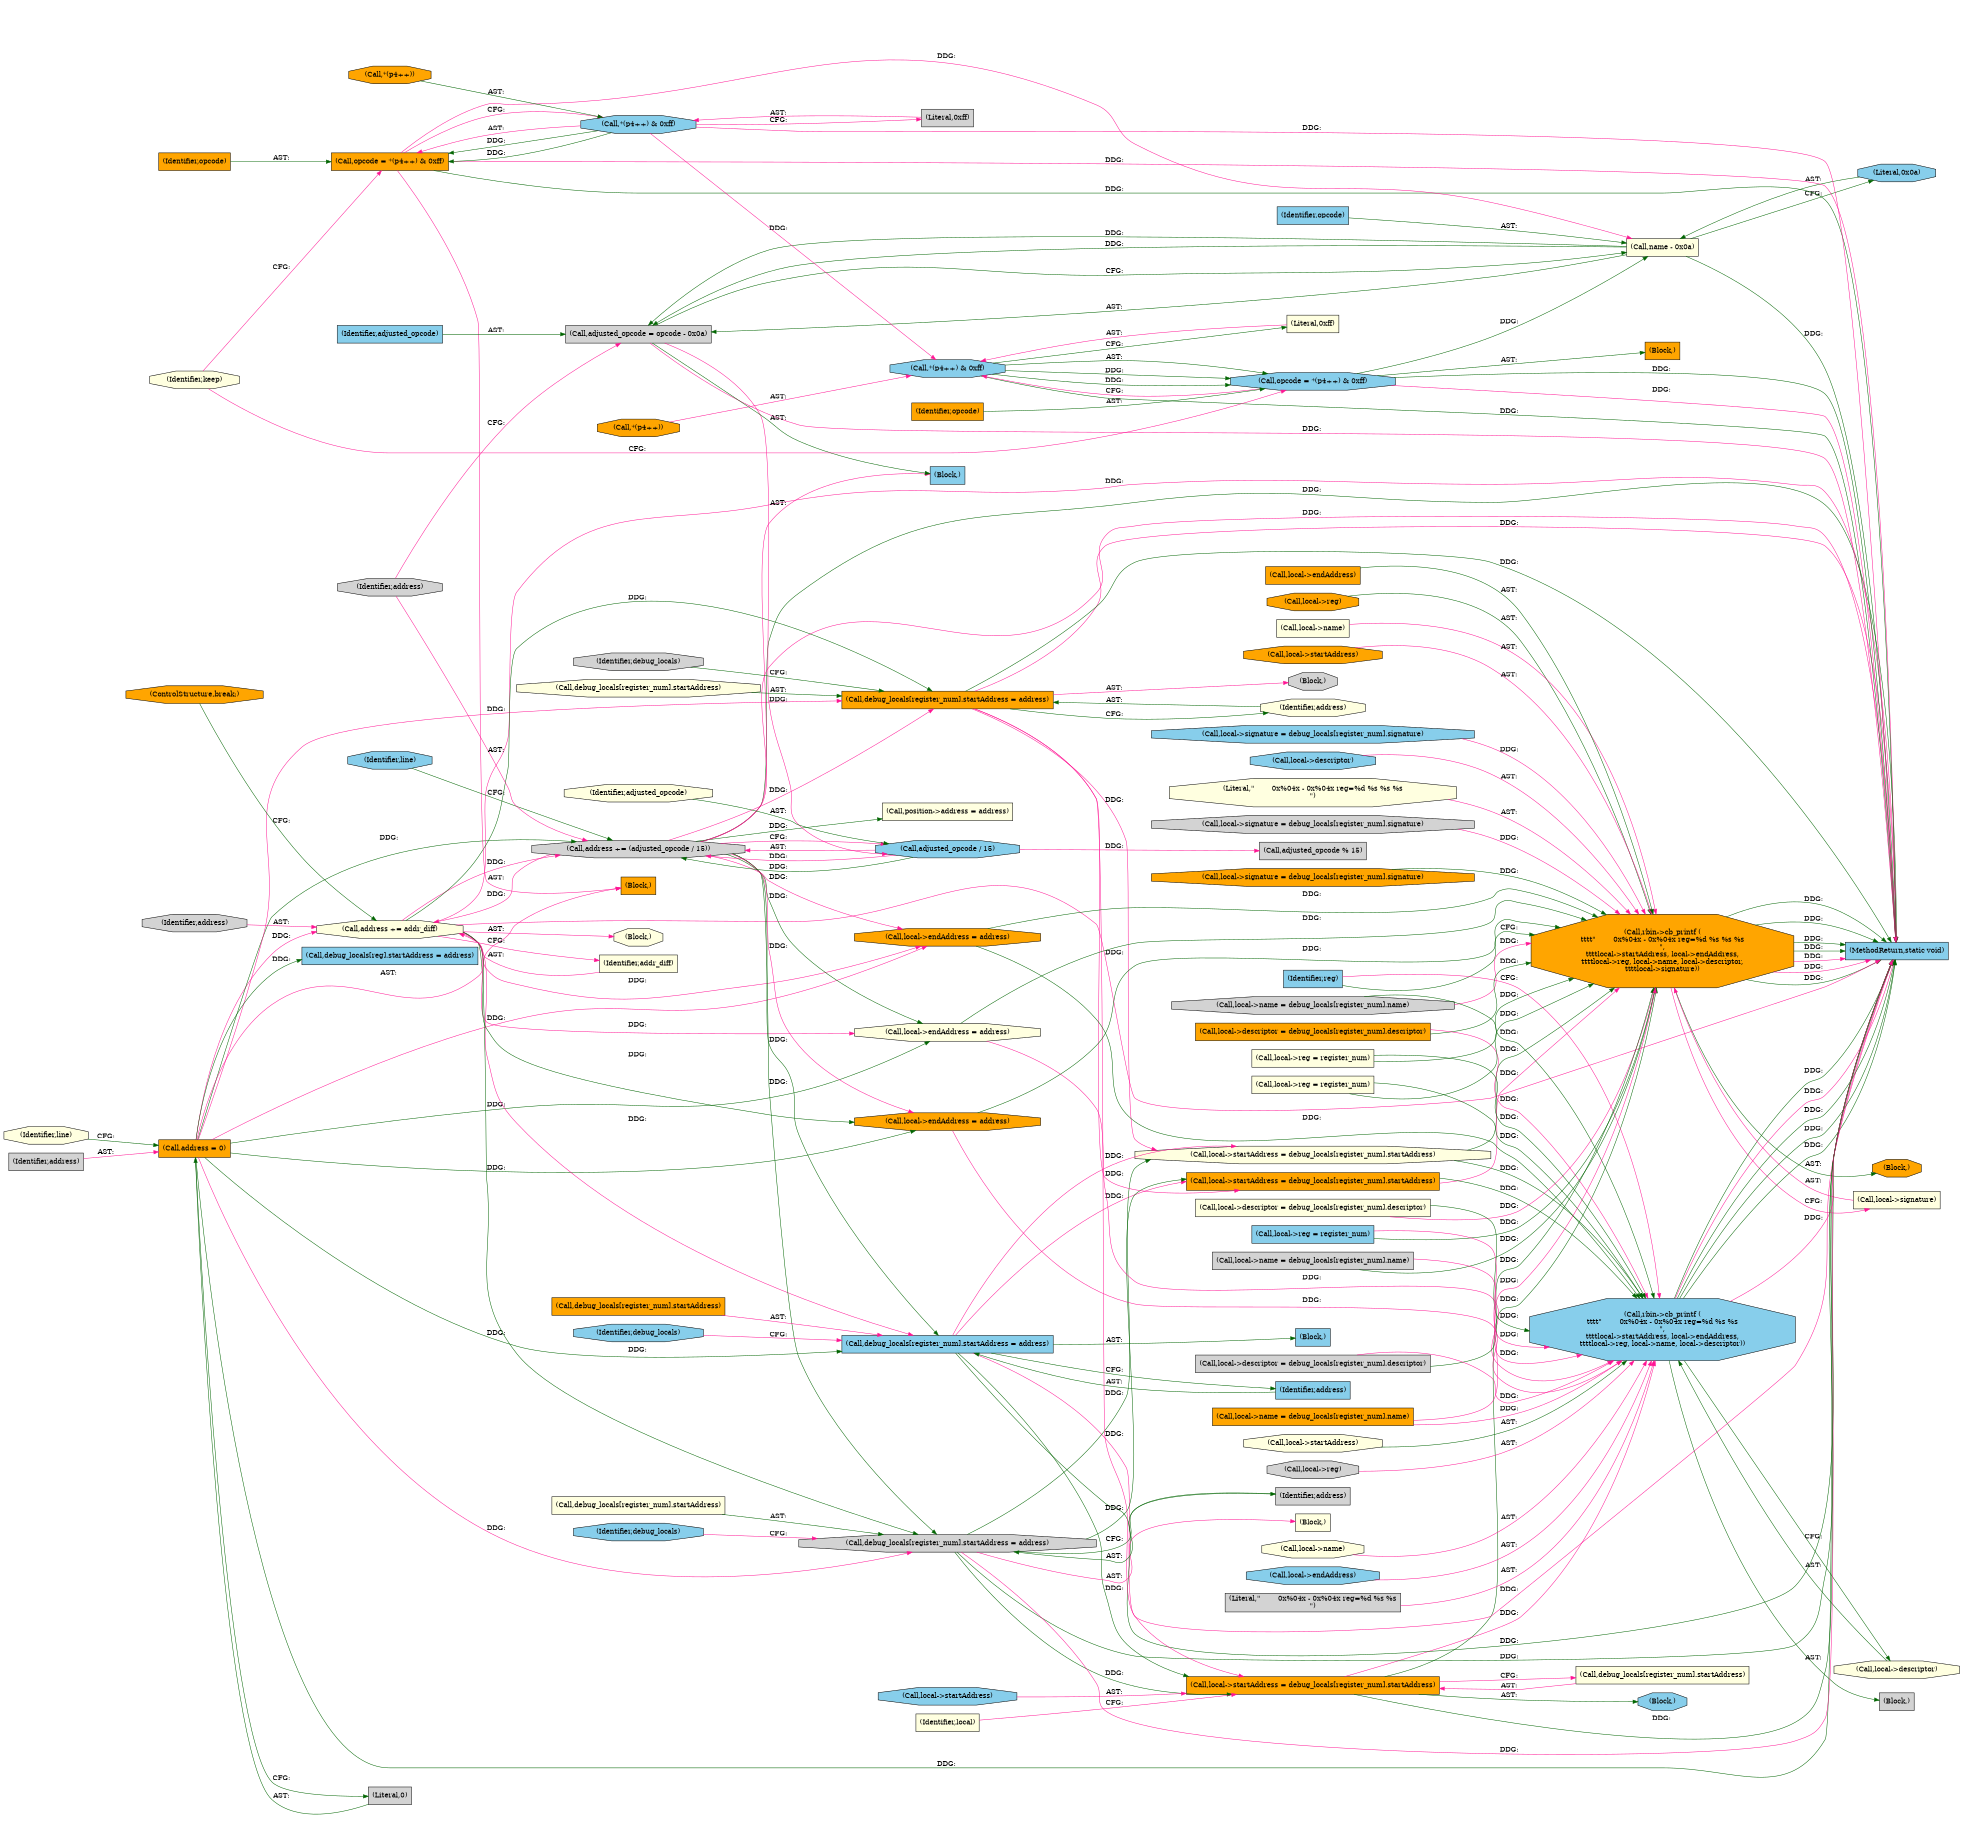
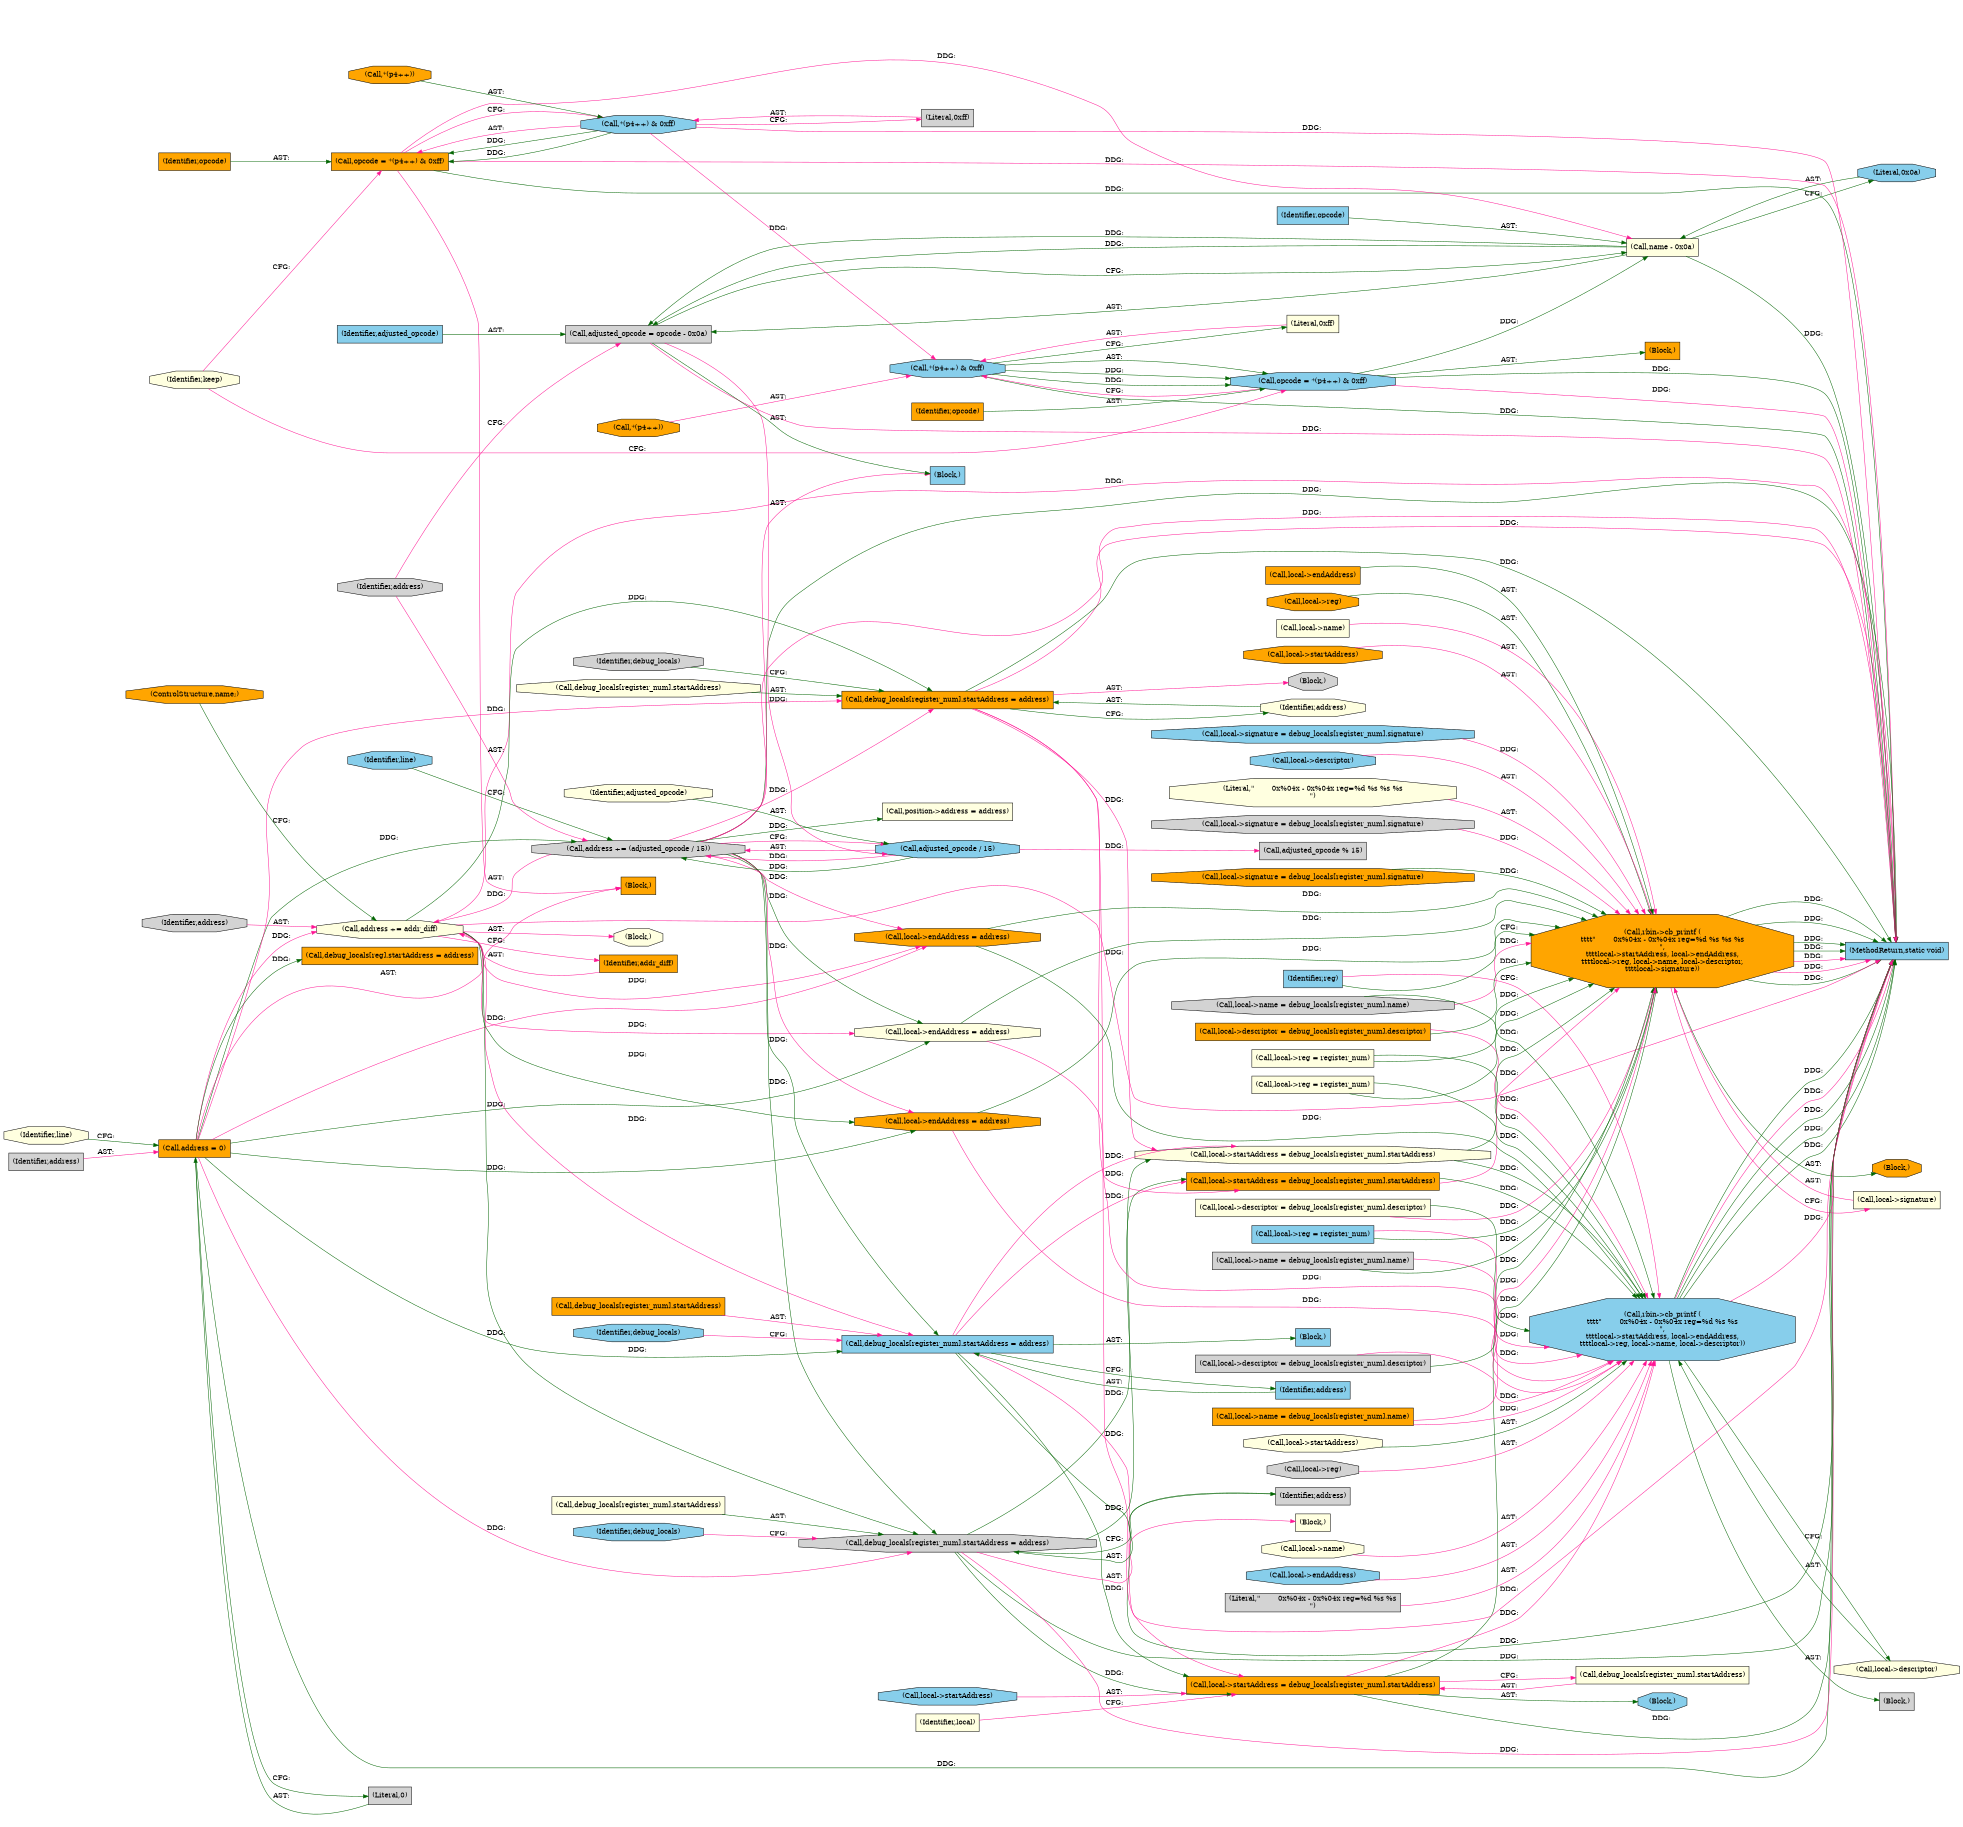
node "(ControlStructure,break;)": label "(ControlStructure,break;)" -> "(ControlStructure,name;)"
edge "(Call,address += addr_diff)" -> "(Call,address += (adjusted_opcode / 15))": removed, label "DDG:"
node "(Call,debug_locals[reg].startAddress = address)": fillcolor skyblue -> orange
node "(Identifier,addr_diff)": fillcolor lightyellow -> orange
